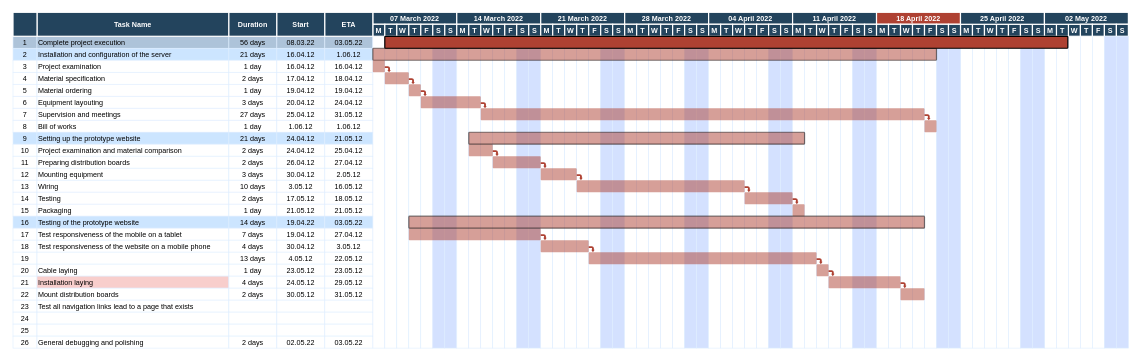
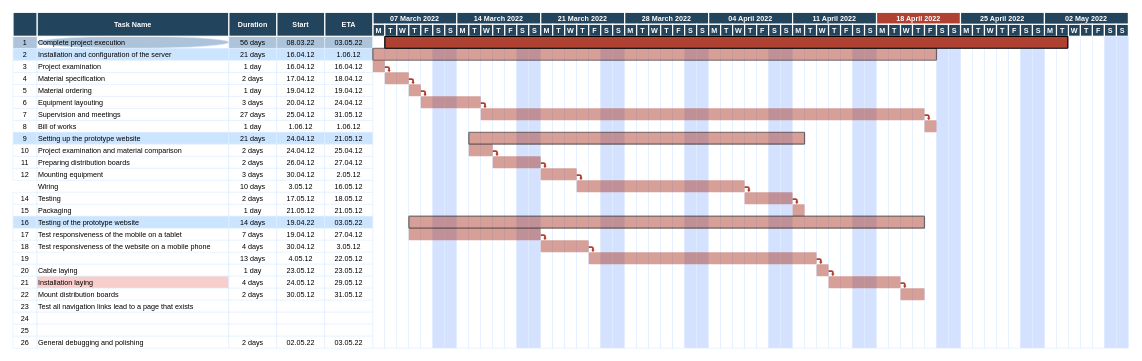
node "Complete project execution": shape rectangle -> ellipse
node "13": removed
